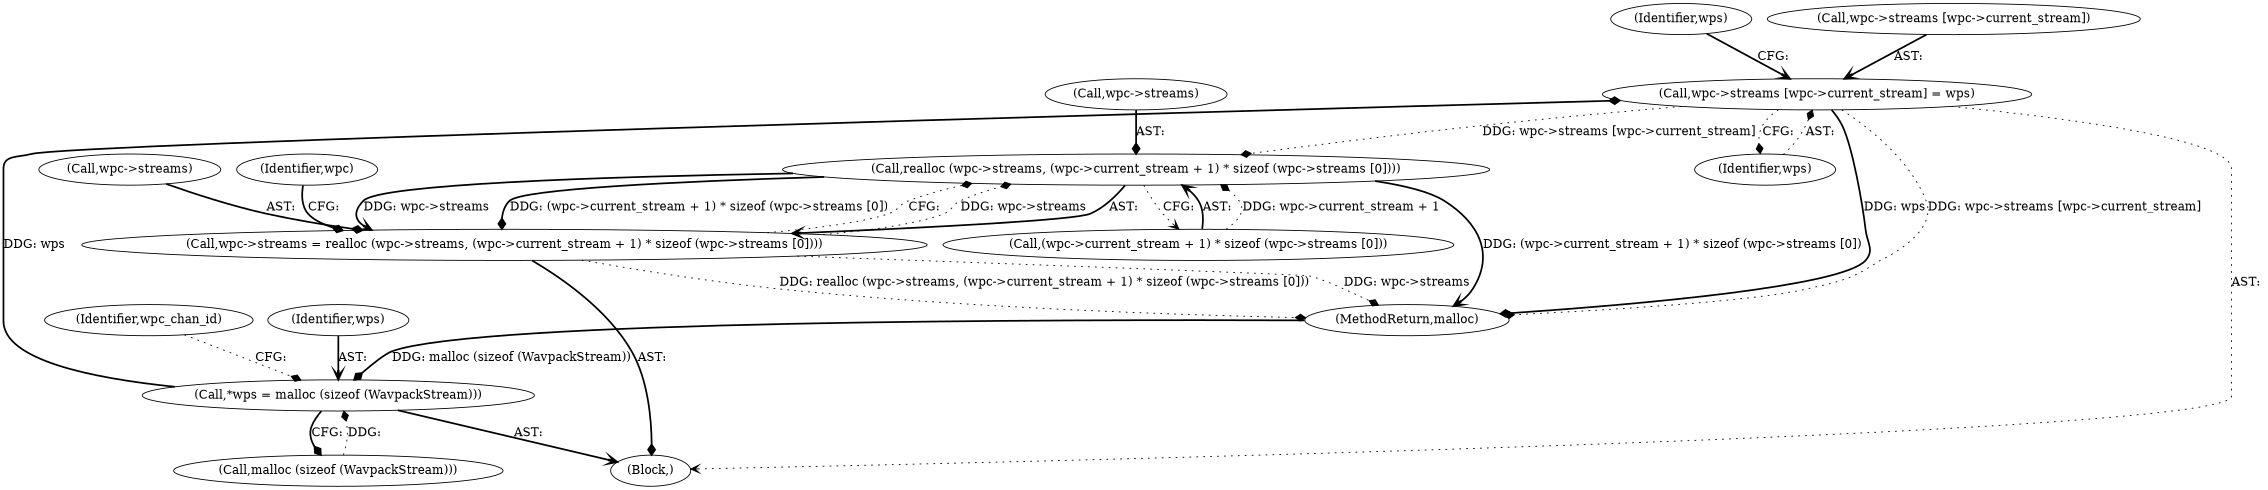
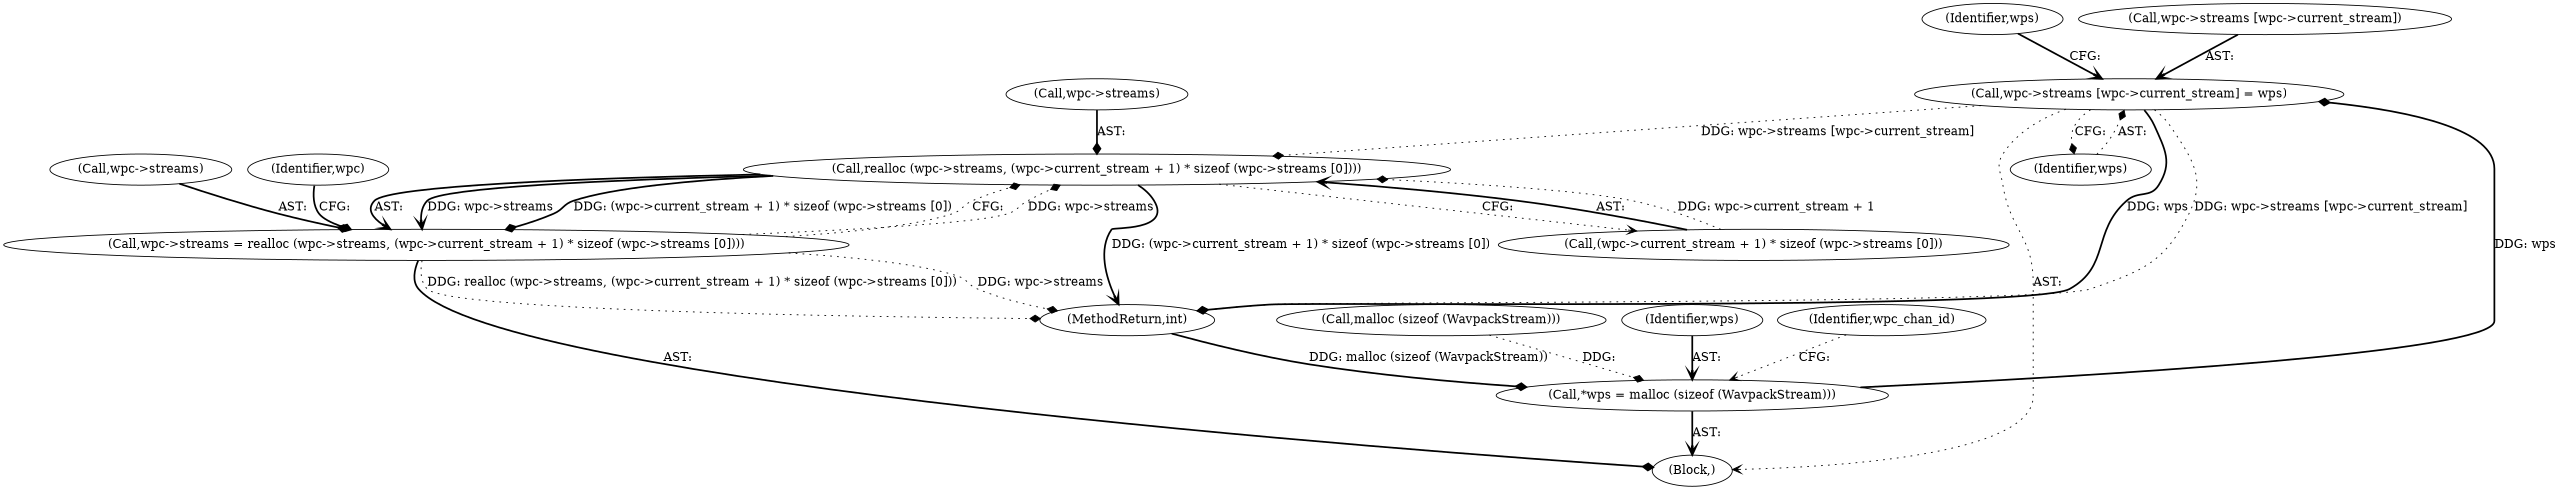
node "(MethodReturn,malloc)": label "(MethodReturn,malloc)" -> "(MethodReturn,int)"
edge "(Identifier,wpc_chan_id)" -> "(Call,*wps = malloc (sizeof (WavpackStream)))": arrowhead diamond -> vee
edge "(Call,*wps = malloc (sizeof (WavpackStream)))" -> "(Call,malloc (sizeof (WavpackStream)))": removed, label "CFG:"
